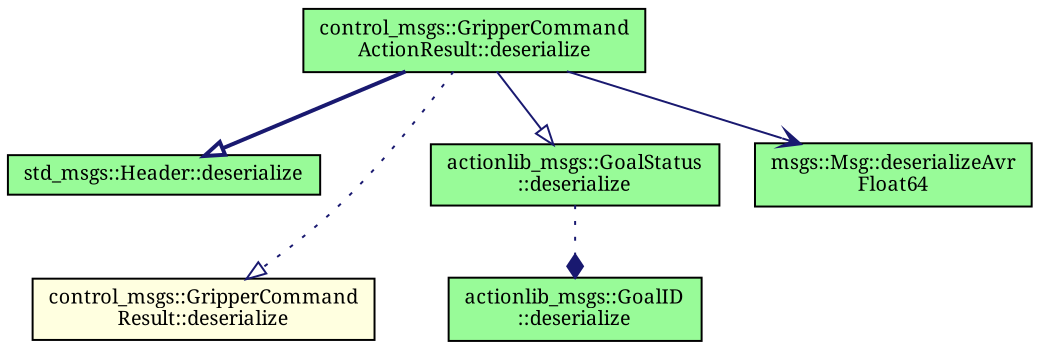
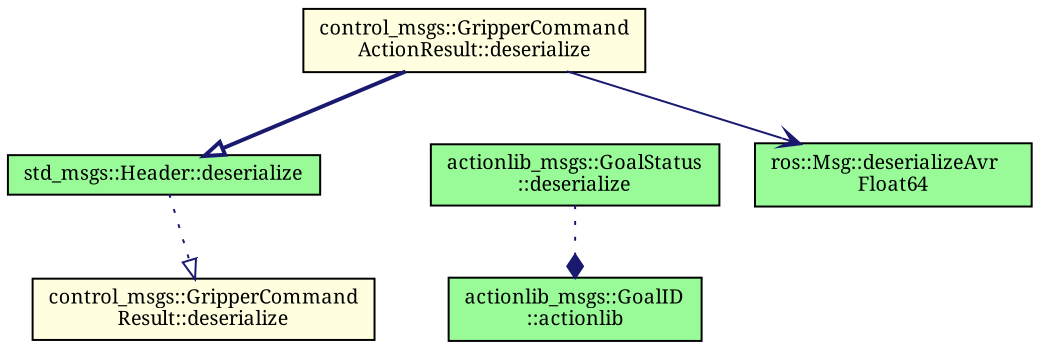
node "control_msgs::GripperCommand ActionResult::deserialize": fillcolor palegreen -> lightyellow
edge "control_msgs::GripperCommand ActionResult::deserialize" -> "actionlib_msgs::GoalStatus ::deserialize": removed
node "msgs::Msg::deserializeAvr Float64": label "msgs::Msg::deserializeAvr Float64" -> "ros::Msg::deserializeAvr Float64"
edge "control_msgs::GripperCommand ActionResult::deserialize" -> "control_msgs::GripperCommand Result::deserialize": now "std_msgs::Header::deserialize" -> "control_msgs::GripperCommand Result::deserialize"
node "actionlib_msgs::GoalID ::deserialize": label "actionlib_msgs::GoalID ::deserialize" -> "actionlib_msgs::GoalID ::actionlib"
